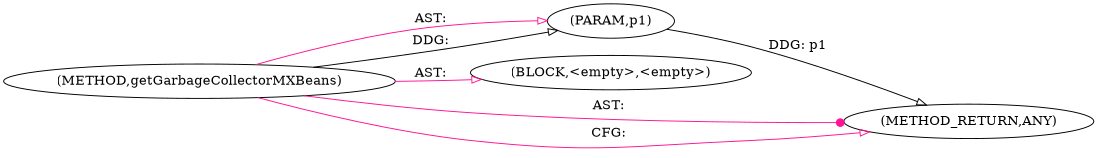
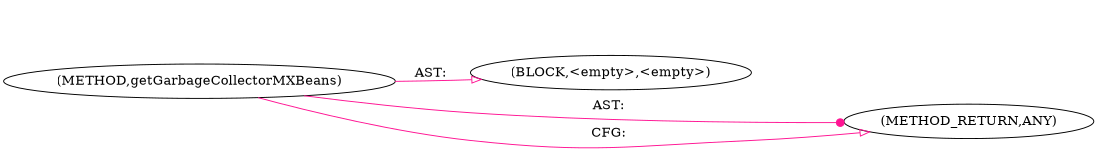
node "(PARAM,p1)": removed
